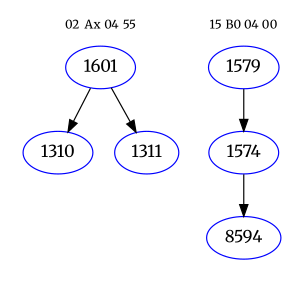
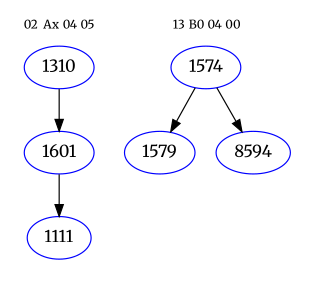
cluster "02_Ax_04_55": label "02_Ax_04_55" -> "02_Ax_04_05"
cluster "15_B0_04_00": label "15_B0_04_00" -> "13_B0_04_00"
edge "1579" -> "1574": reversed
edge "1601" -> "1310": reversed
node "1311": label "1311" -> "1111"
